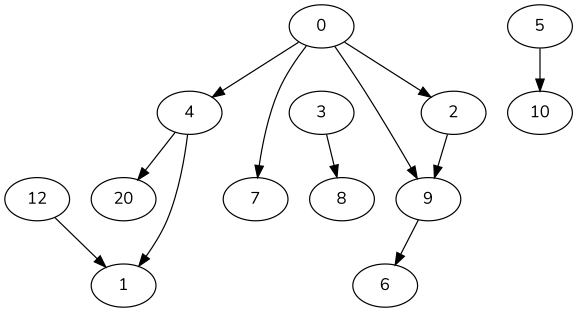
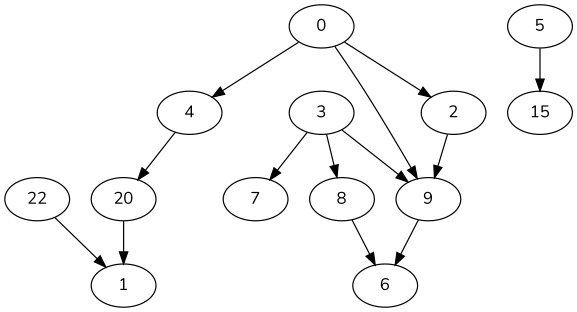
edge "0" -> "7": now "3" -> "7"
node "10": label "10" -> "15"
edge "3" -> "9": added
edge "4" -> "1": now "20" -> "1"
node "12": label "12" -> "22"
edge "8" -> "6": added
